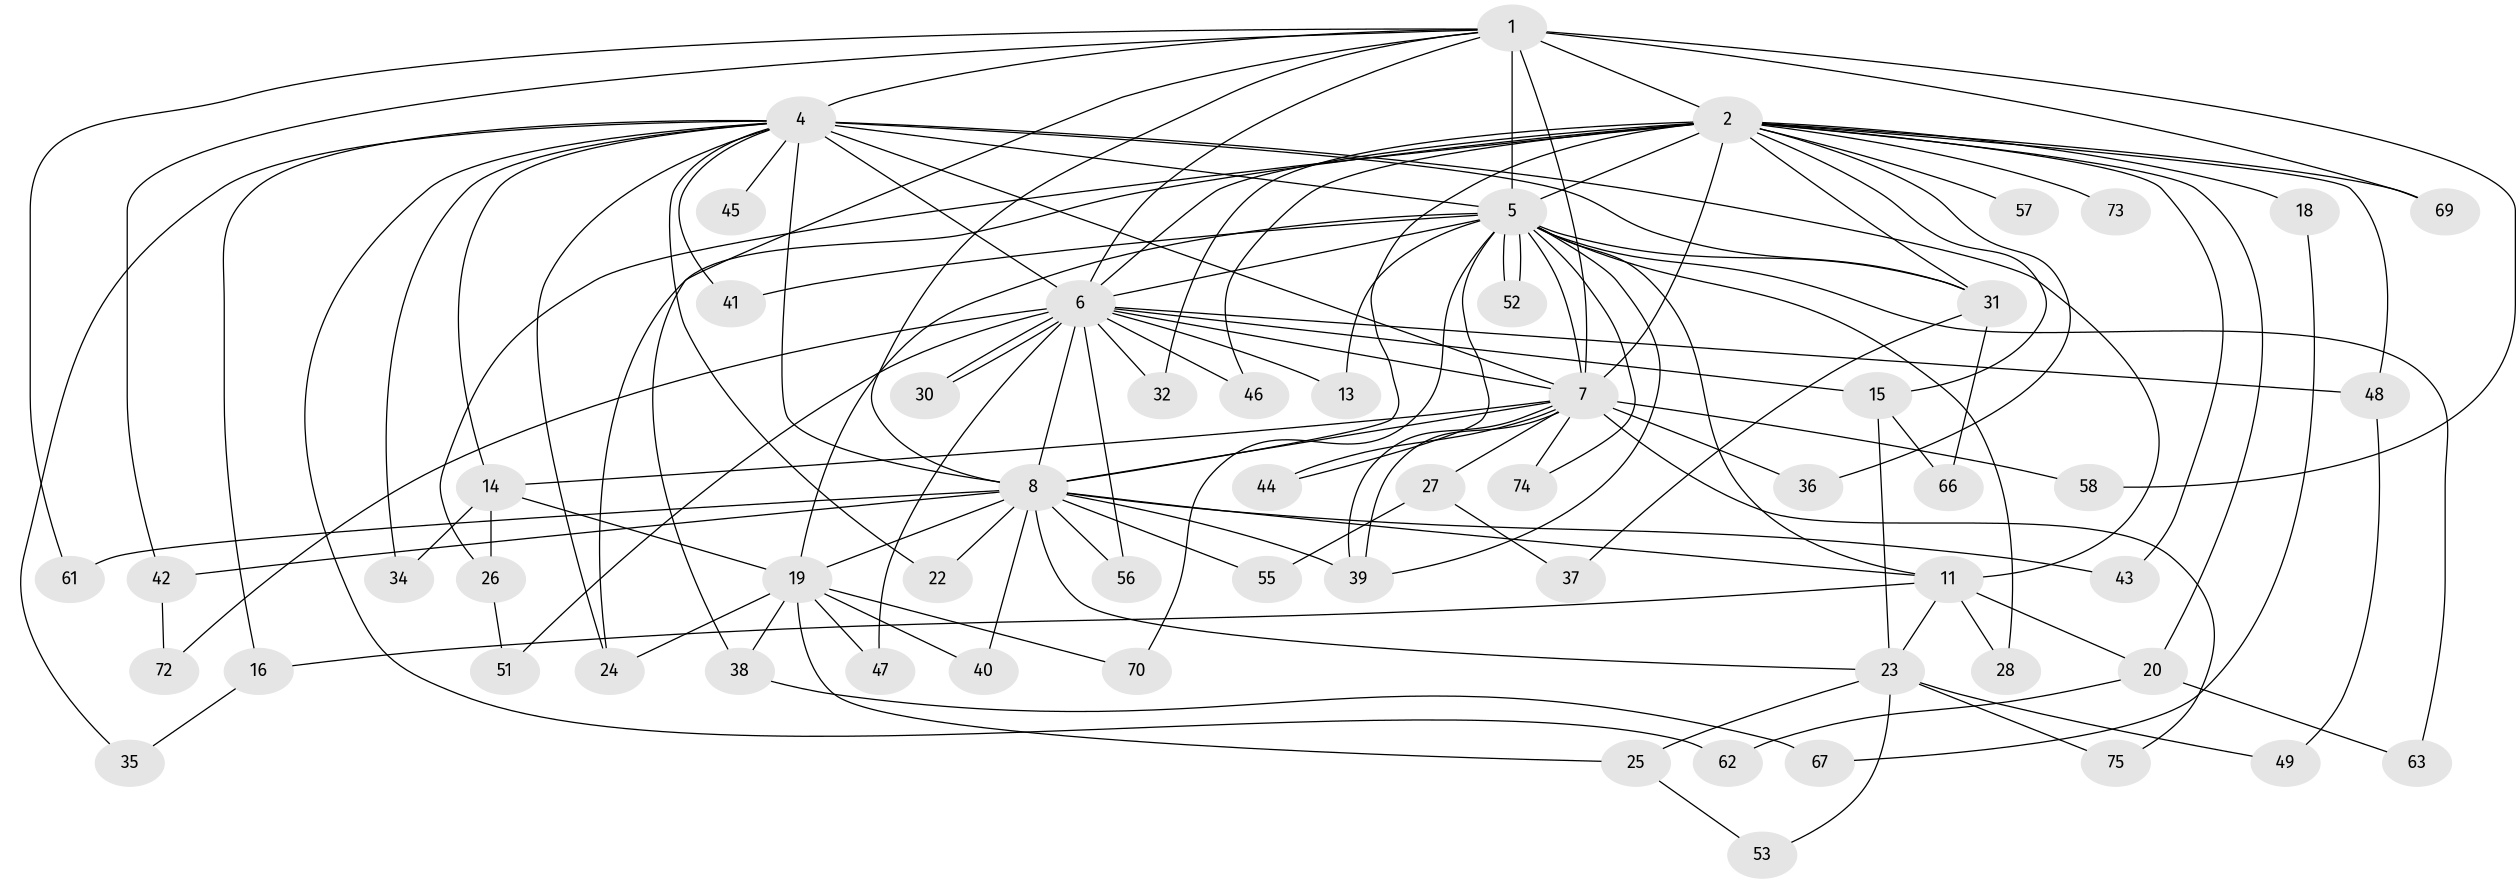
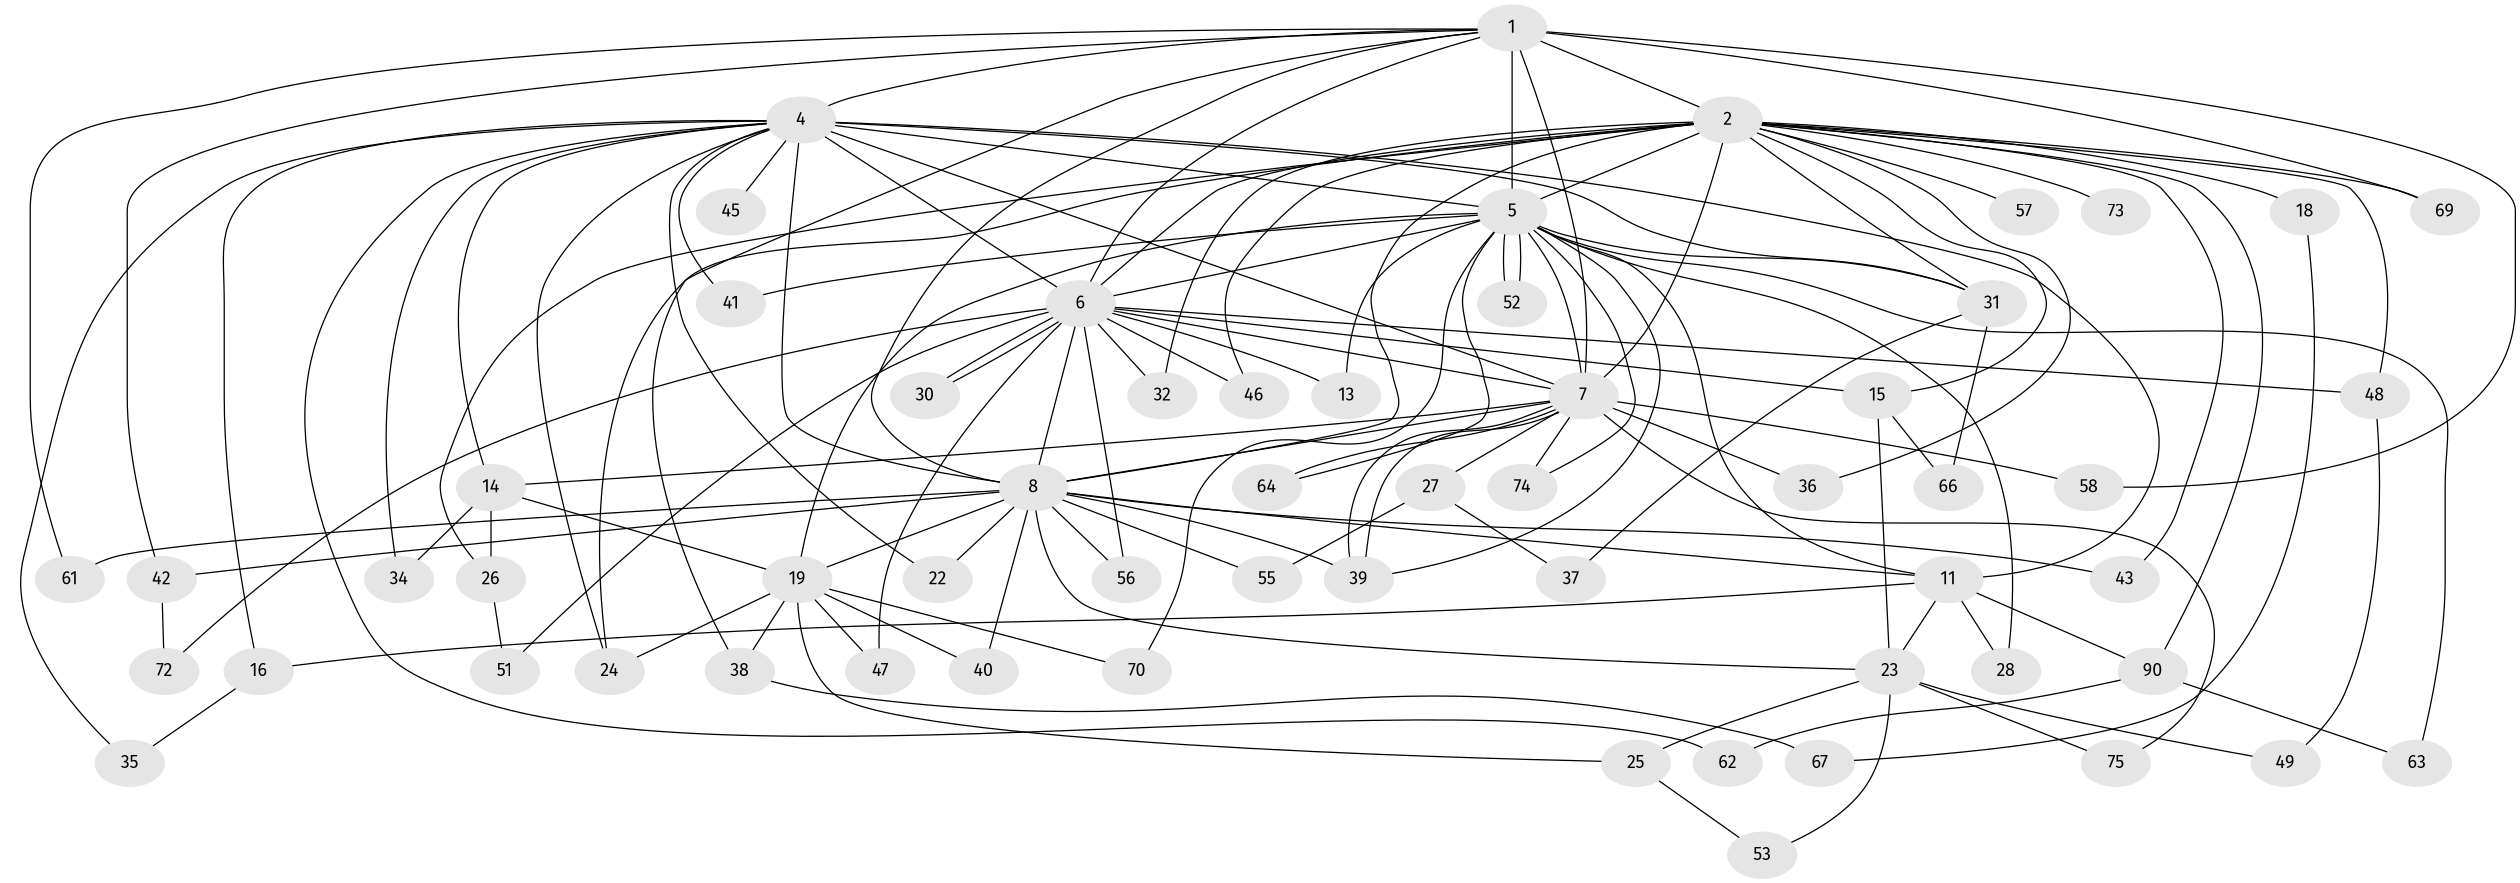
node "44": label "44" -> "64"
node "20": label "20" -> "90"
